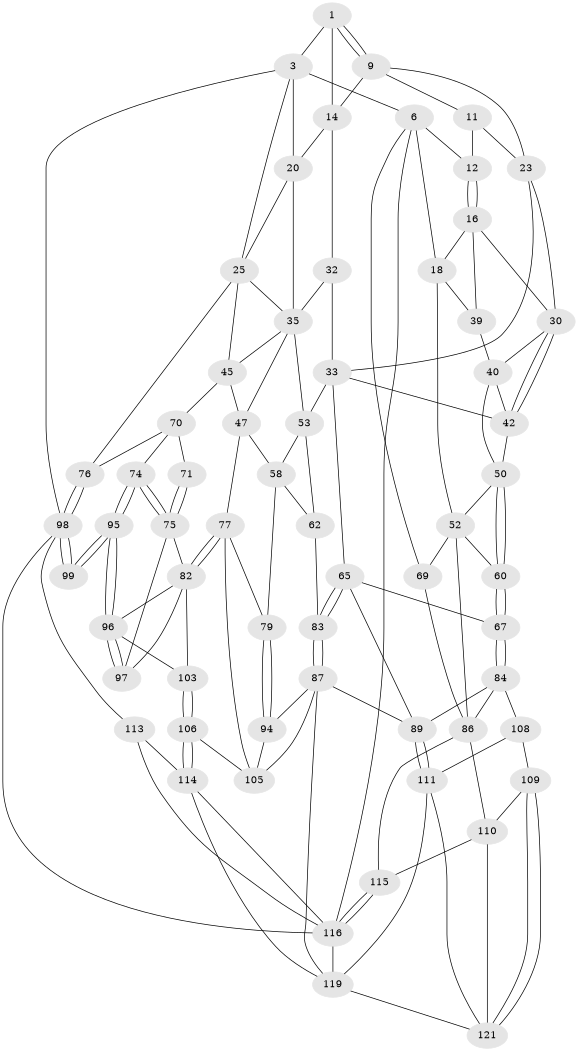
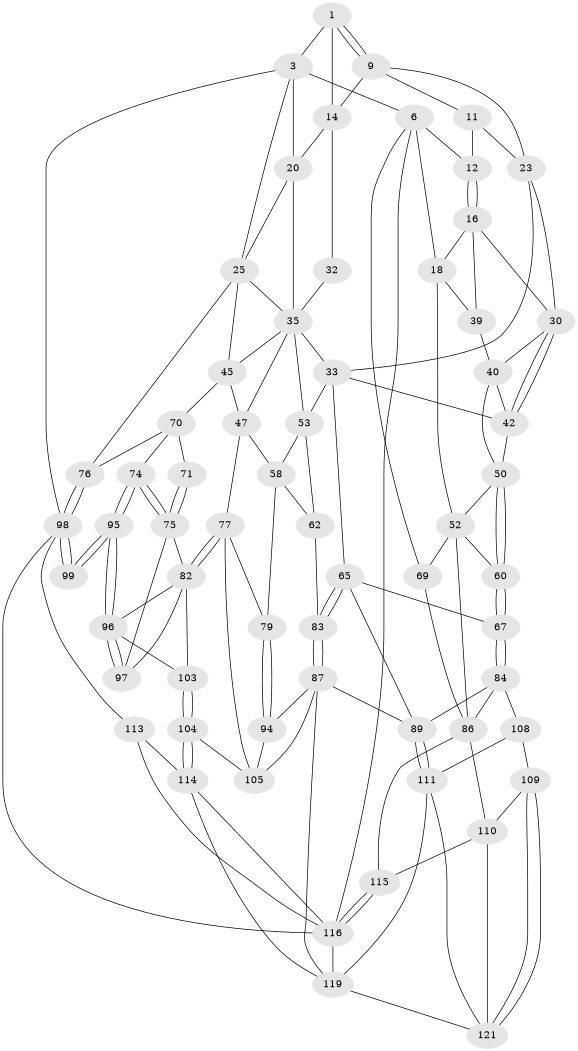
edge "32" -- "33": now "35" -- "33"
node "106": label "106" -> "104"
